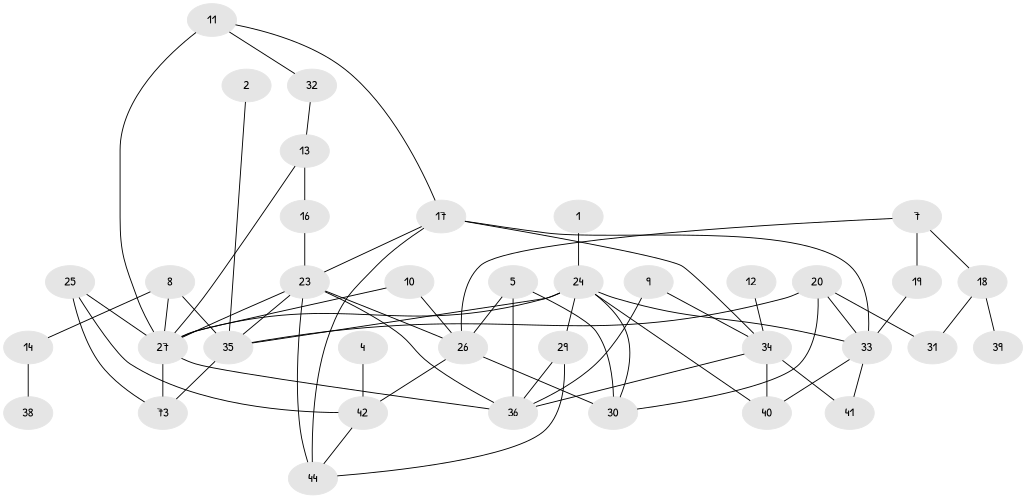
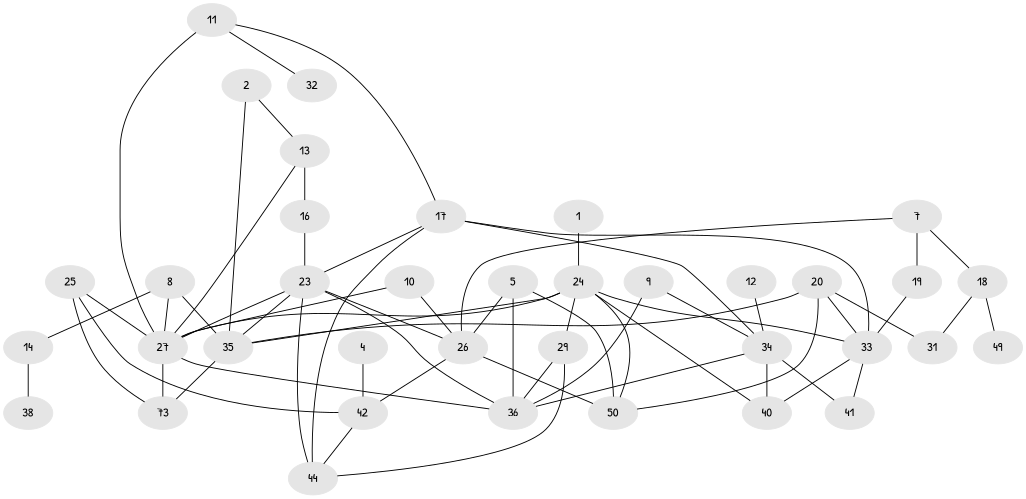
edge "32" -- "13": now "2" -- "13"
node "39": label "39" -> "49"
node "30": label "30" -> "50"
